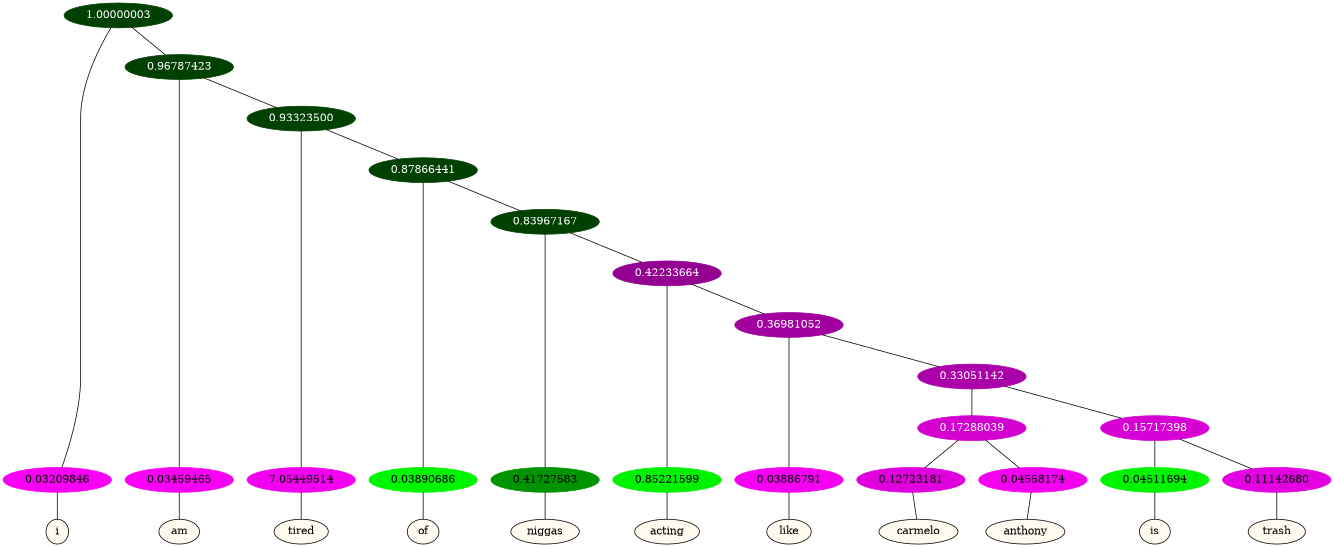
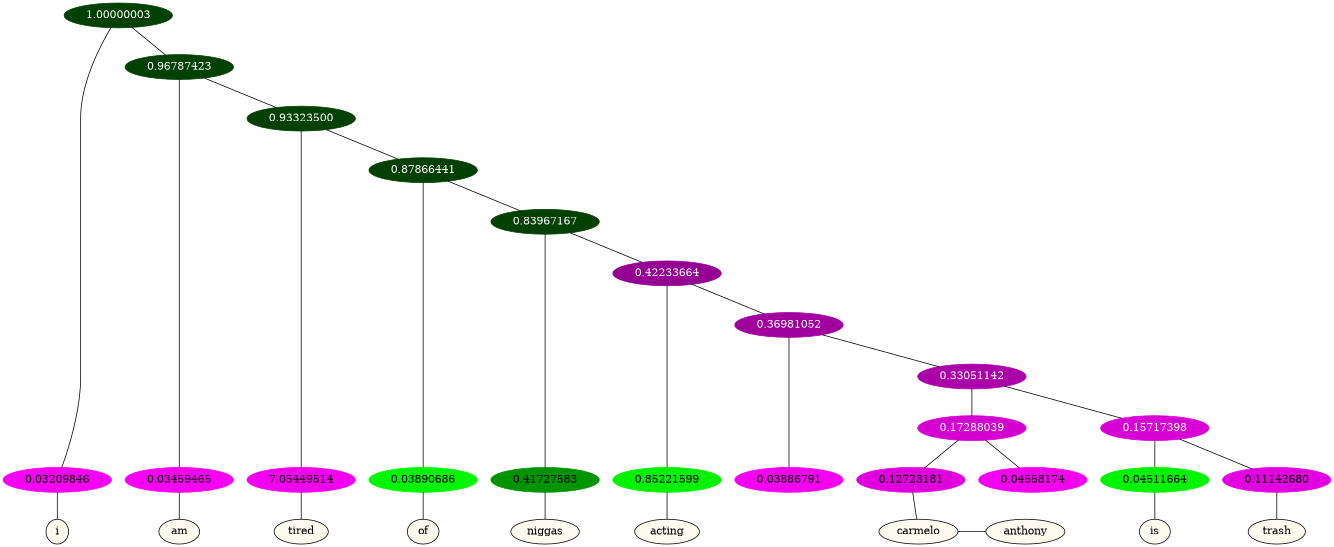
node "0.04511694": label "0.04511694" -> "0.04511664"
edge "0.04558174" -- "anthony": now "carmelo" -- "anthony"
node "like": removed
